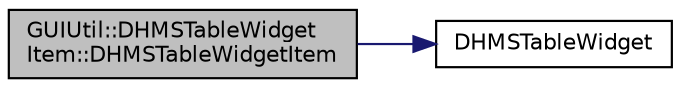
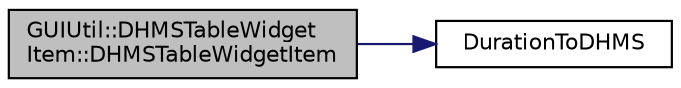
node "DHMSTableWidget": label "DHMSTableWidget" -> "DurationToDHMS"
